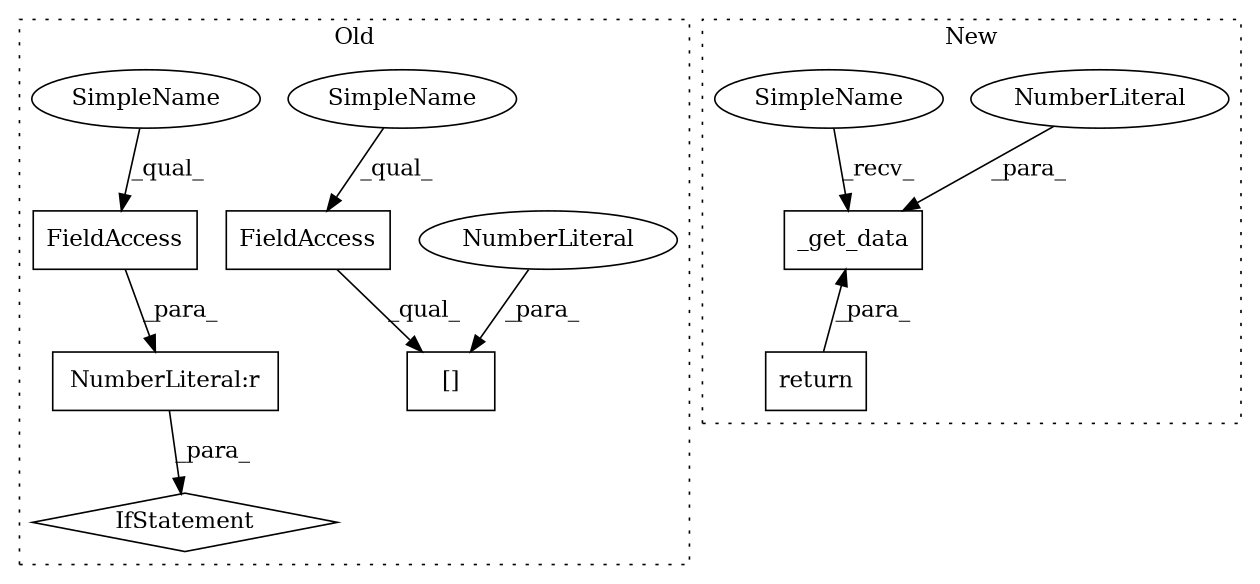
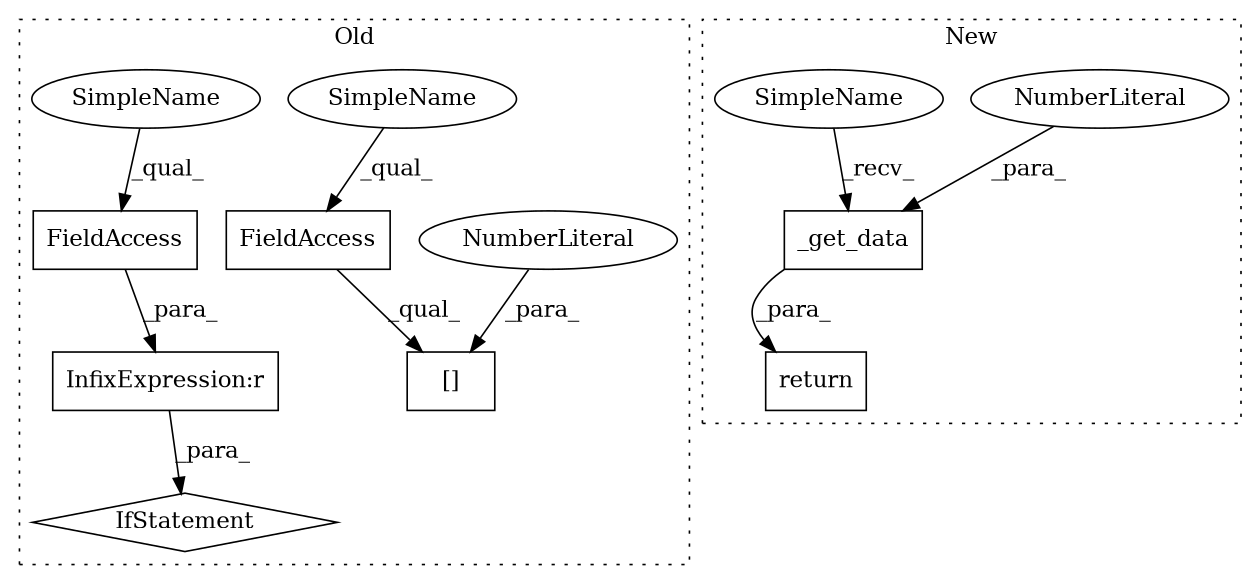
edge "return" -> "_get_data": reversed
node "NumberLiteral:r": label "NumberLiteral:r" -> "InfixExpression:r"
